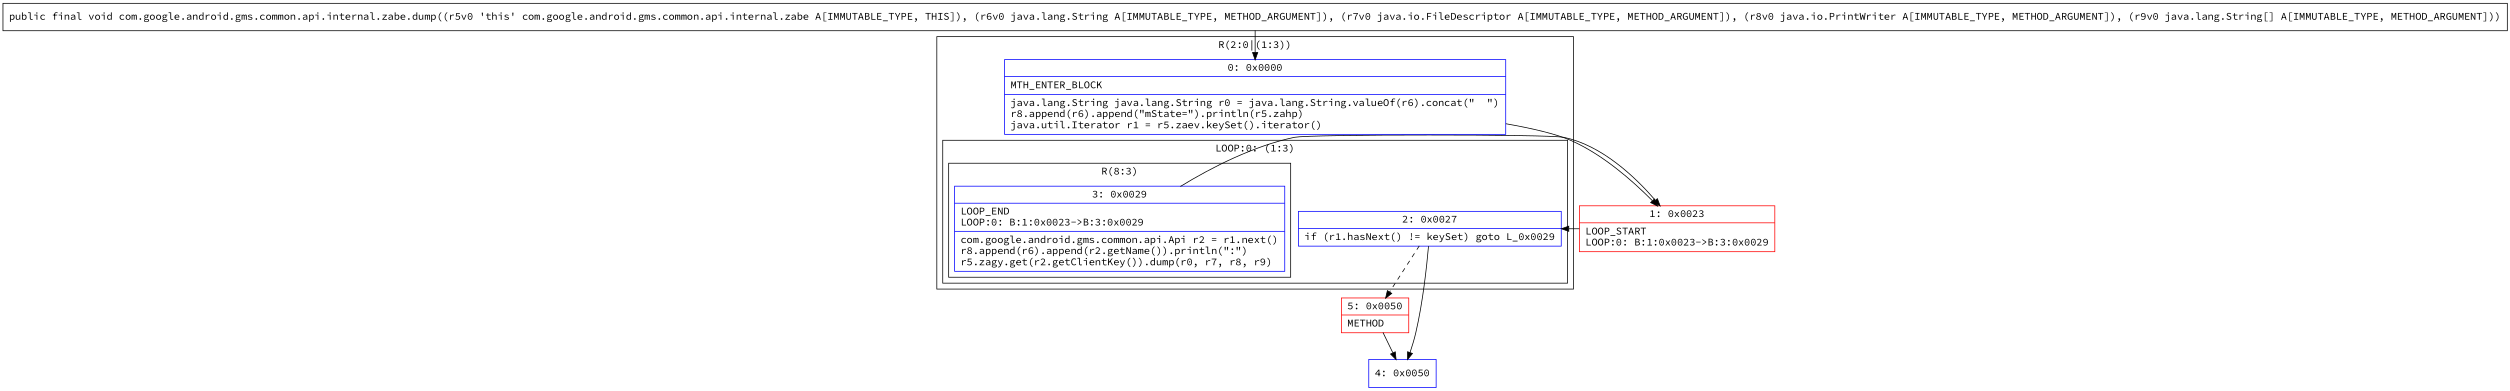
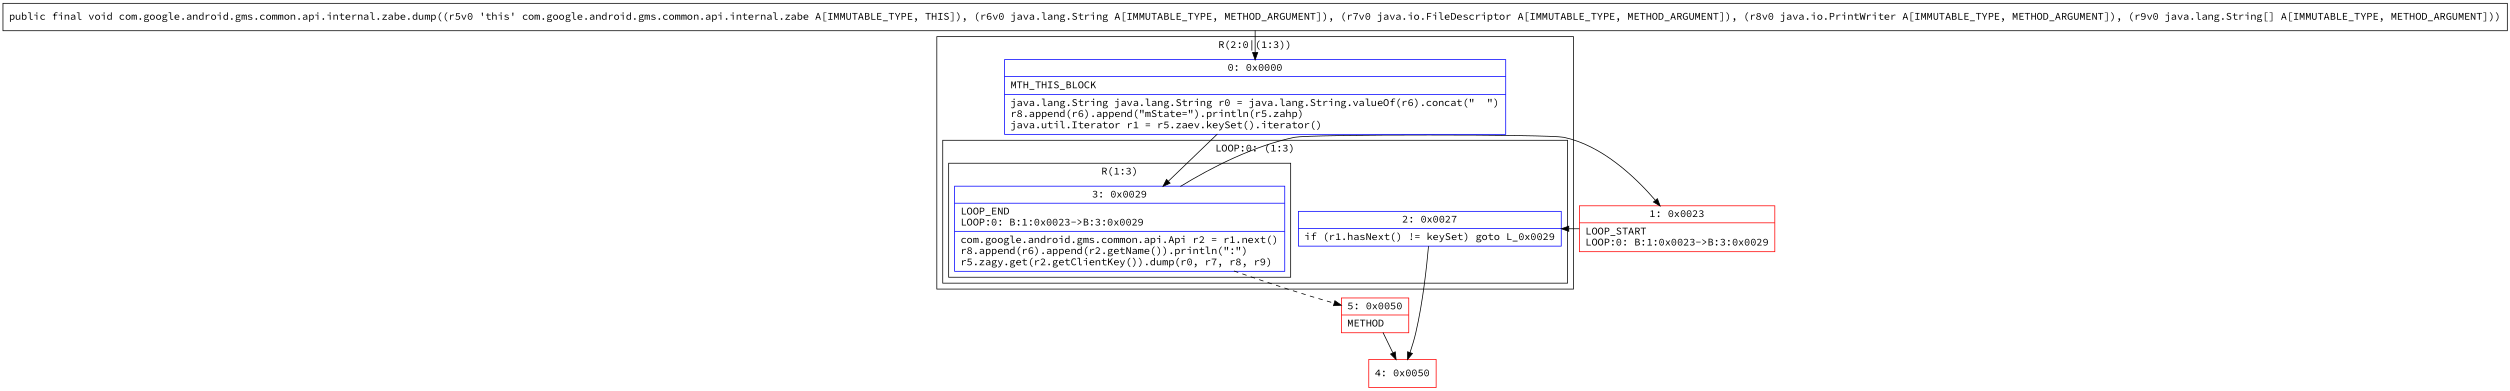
node "0: 0x0000": text "MTH_ENTER_BLOCK" -> "MTH_THIS_BLOCK"
edge "0: 0x0000" -> "1: 0x0023": now "0: 0x0000" -> "3: 0x0029"
cluster "R(8:3)": label "R(8:3)" -> "R(1:3)"
edge "2: 0x0027" -> "5: 0x0050": now "3: 0x0029" -> "5: 0x0050"
node "4: 0x0050": color blue -> red
